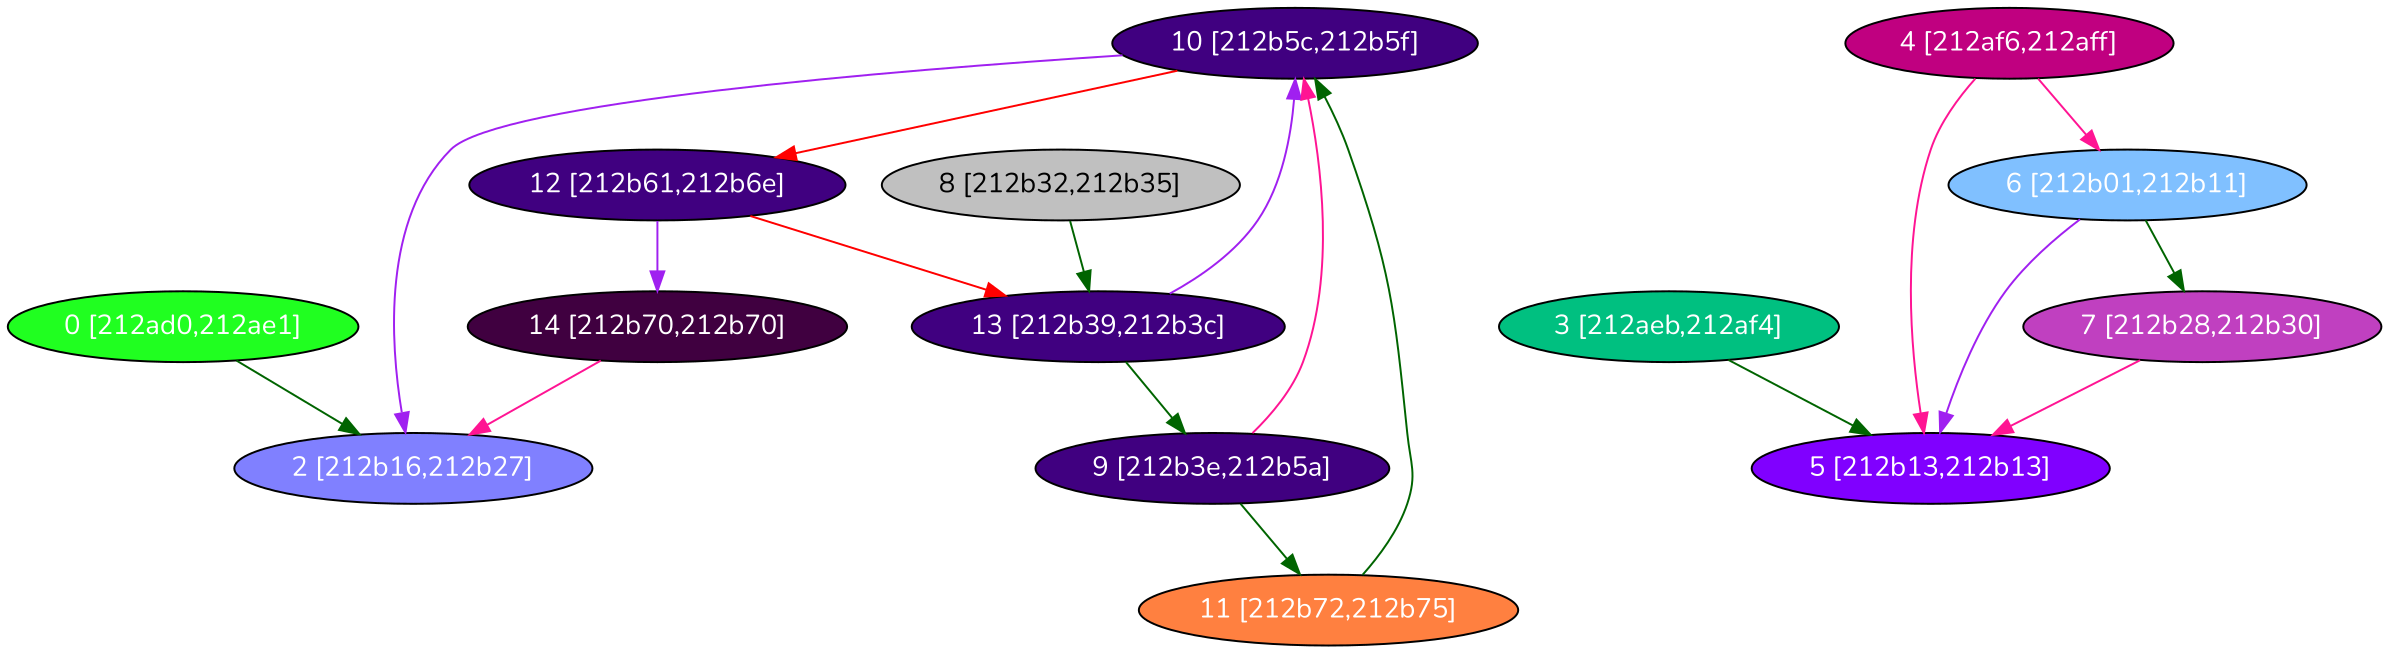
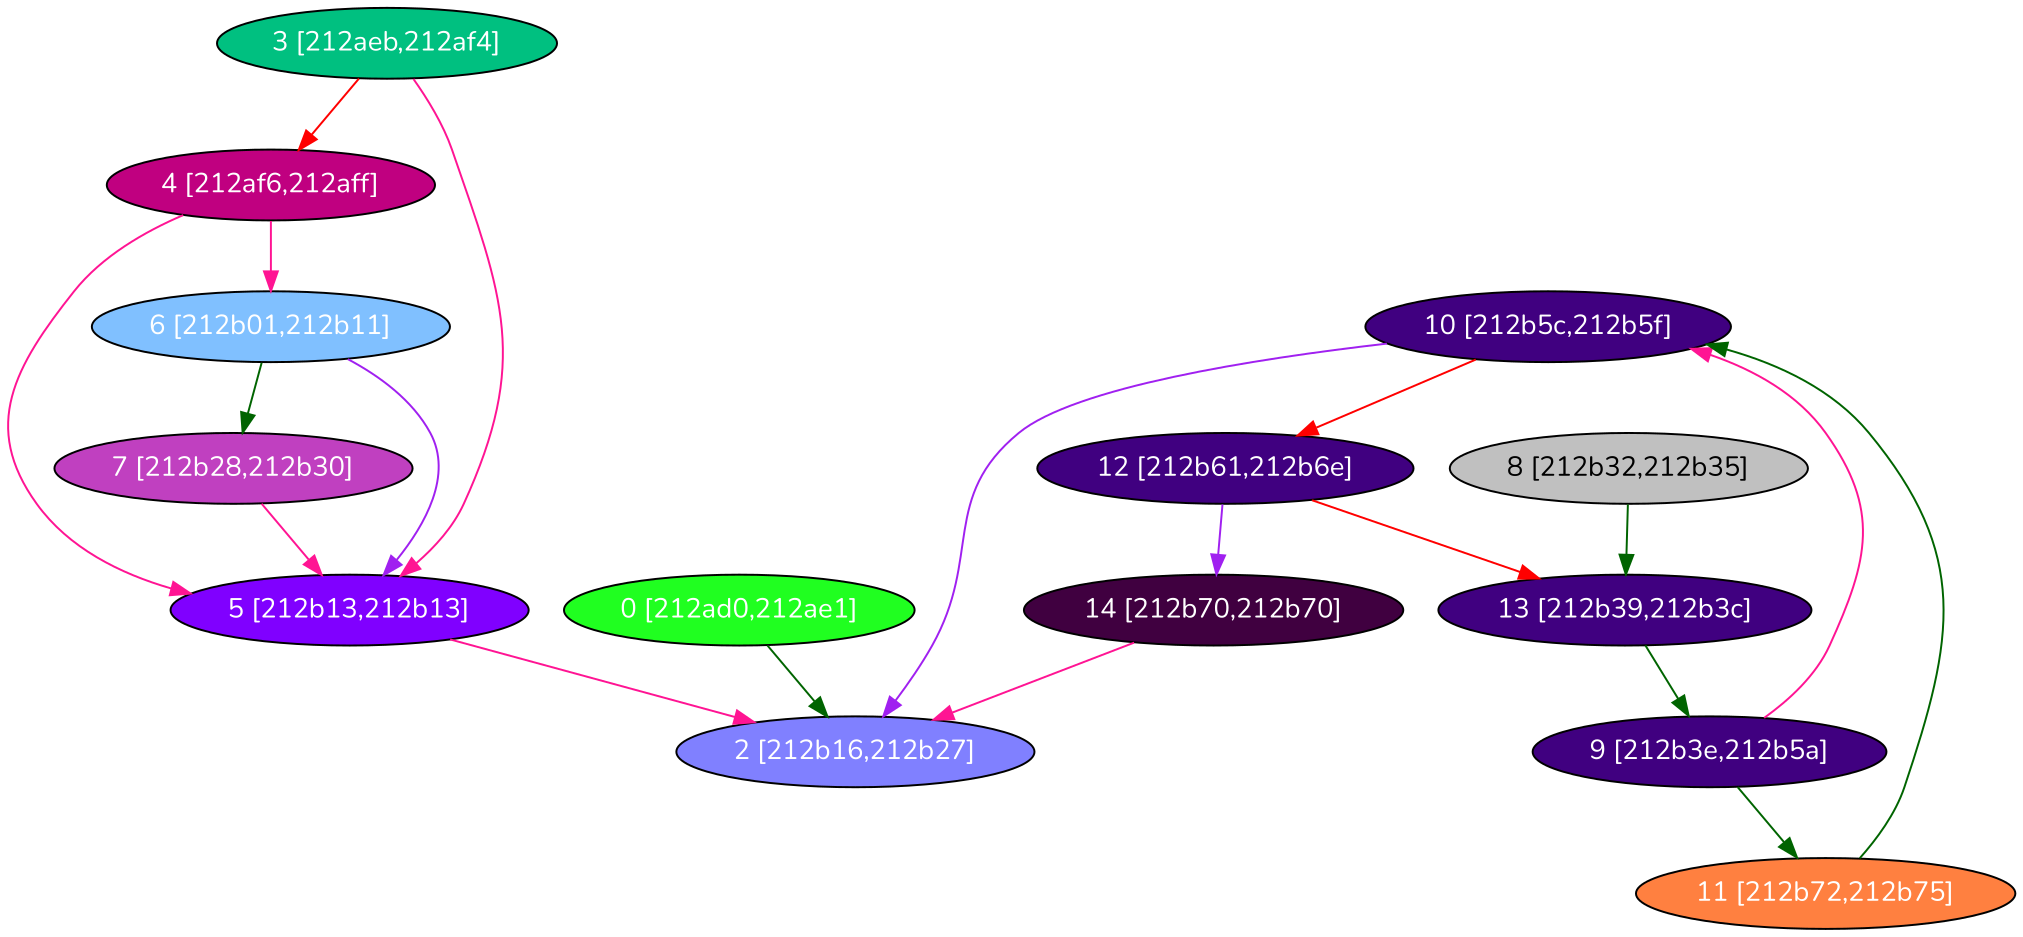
edge "3 [212aeb,212af4]" -> "4 [212af6,212aff]": added
edge "13 [212b39,212b3c]" -> "10 [212b5c,212b5f]": removed
edge "3 [212aeb,212af4]" -> "5 [212b13,212b13]": color darkgreen -> deeppink
edge "5 [212b13,212b13]" -> "2 [212b16,212b27]": added
